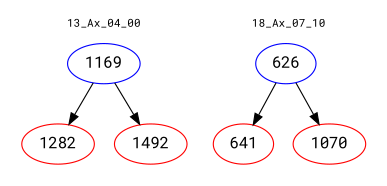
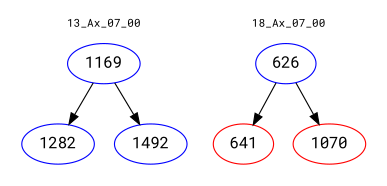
cluster "13_Ax_04_00": label "13_Ax_04_00" -> "13_Ax_07_00"
cluster "18_Ax_07_10": label "18_Ax_07_10" -> "18_Ax_07_00"
node "1282": color red -> blue
node "1492": color red -> blue
